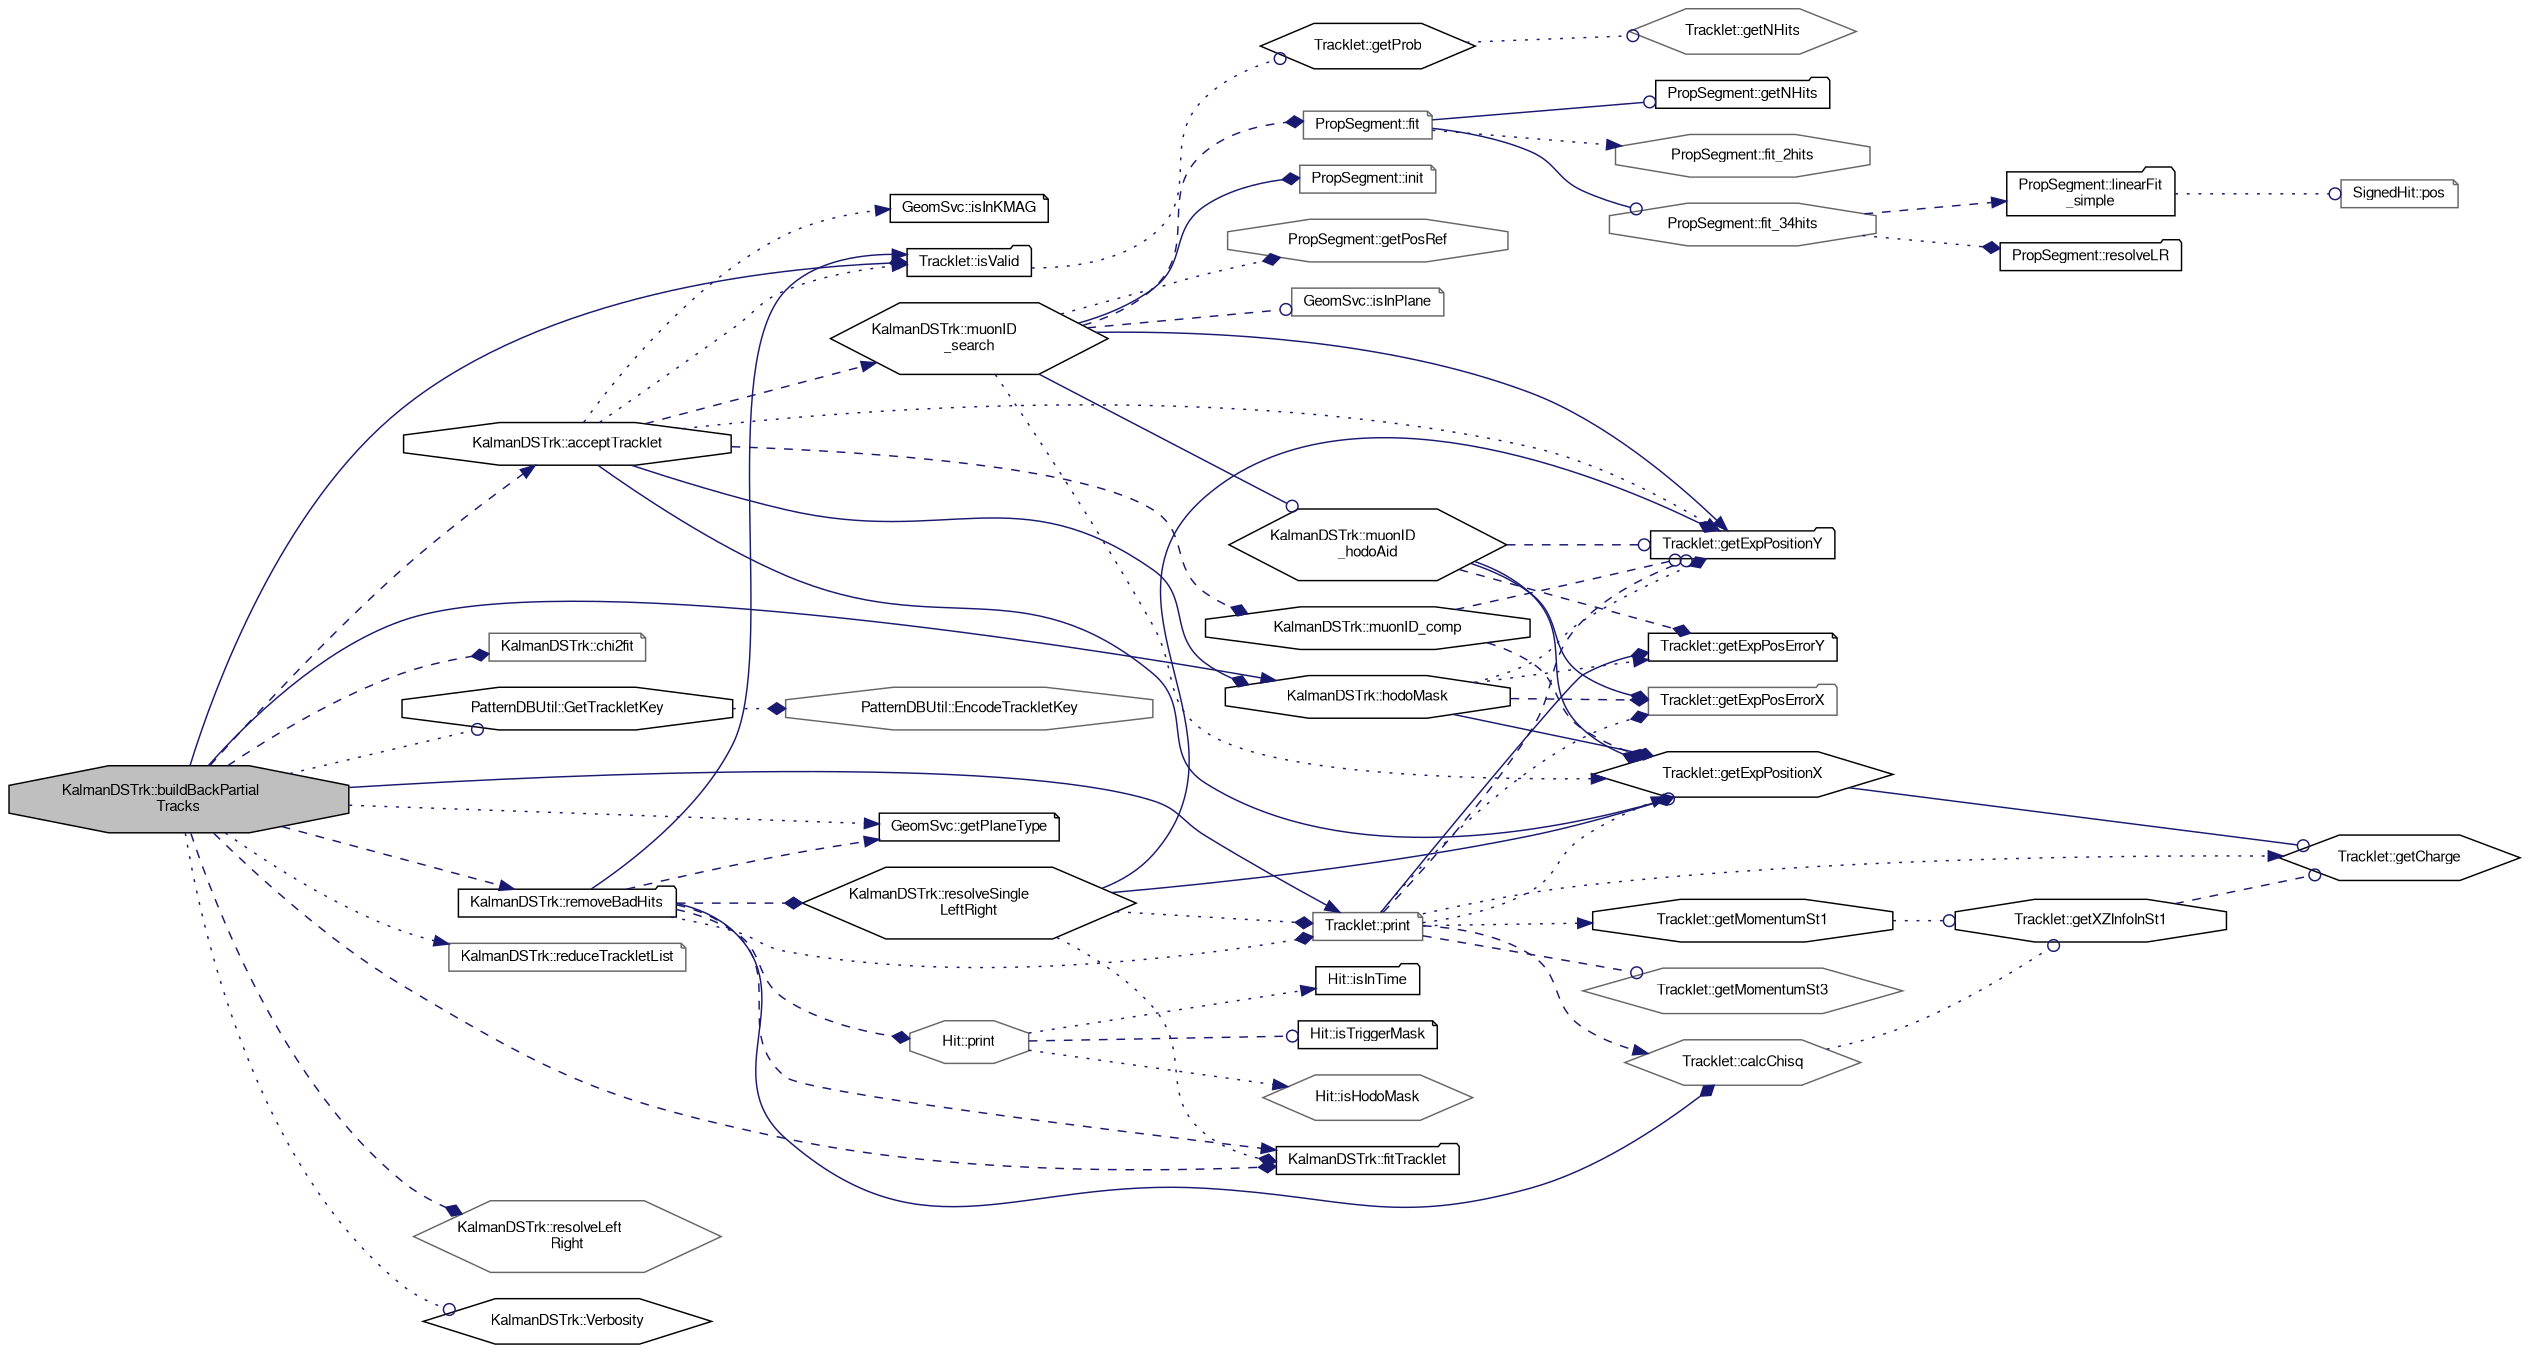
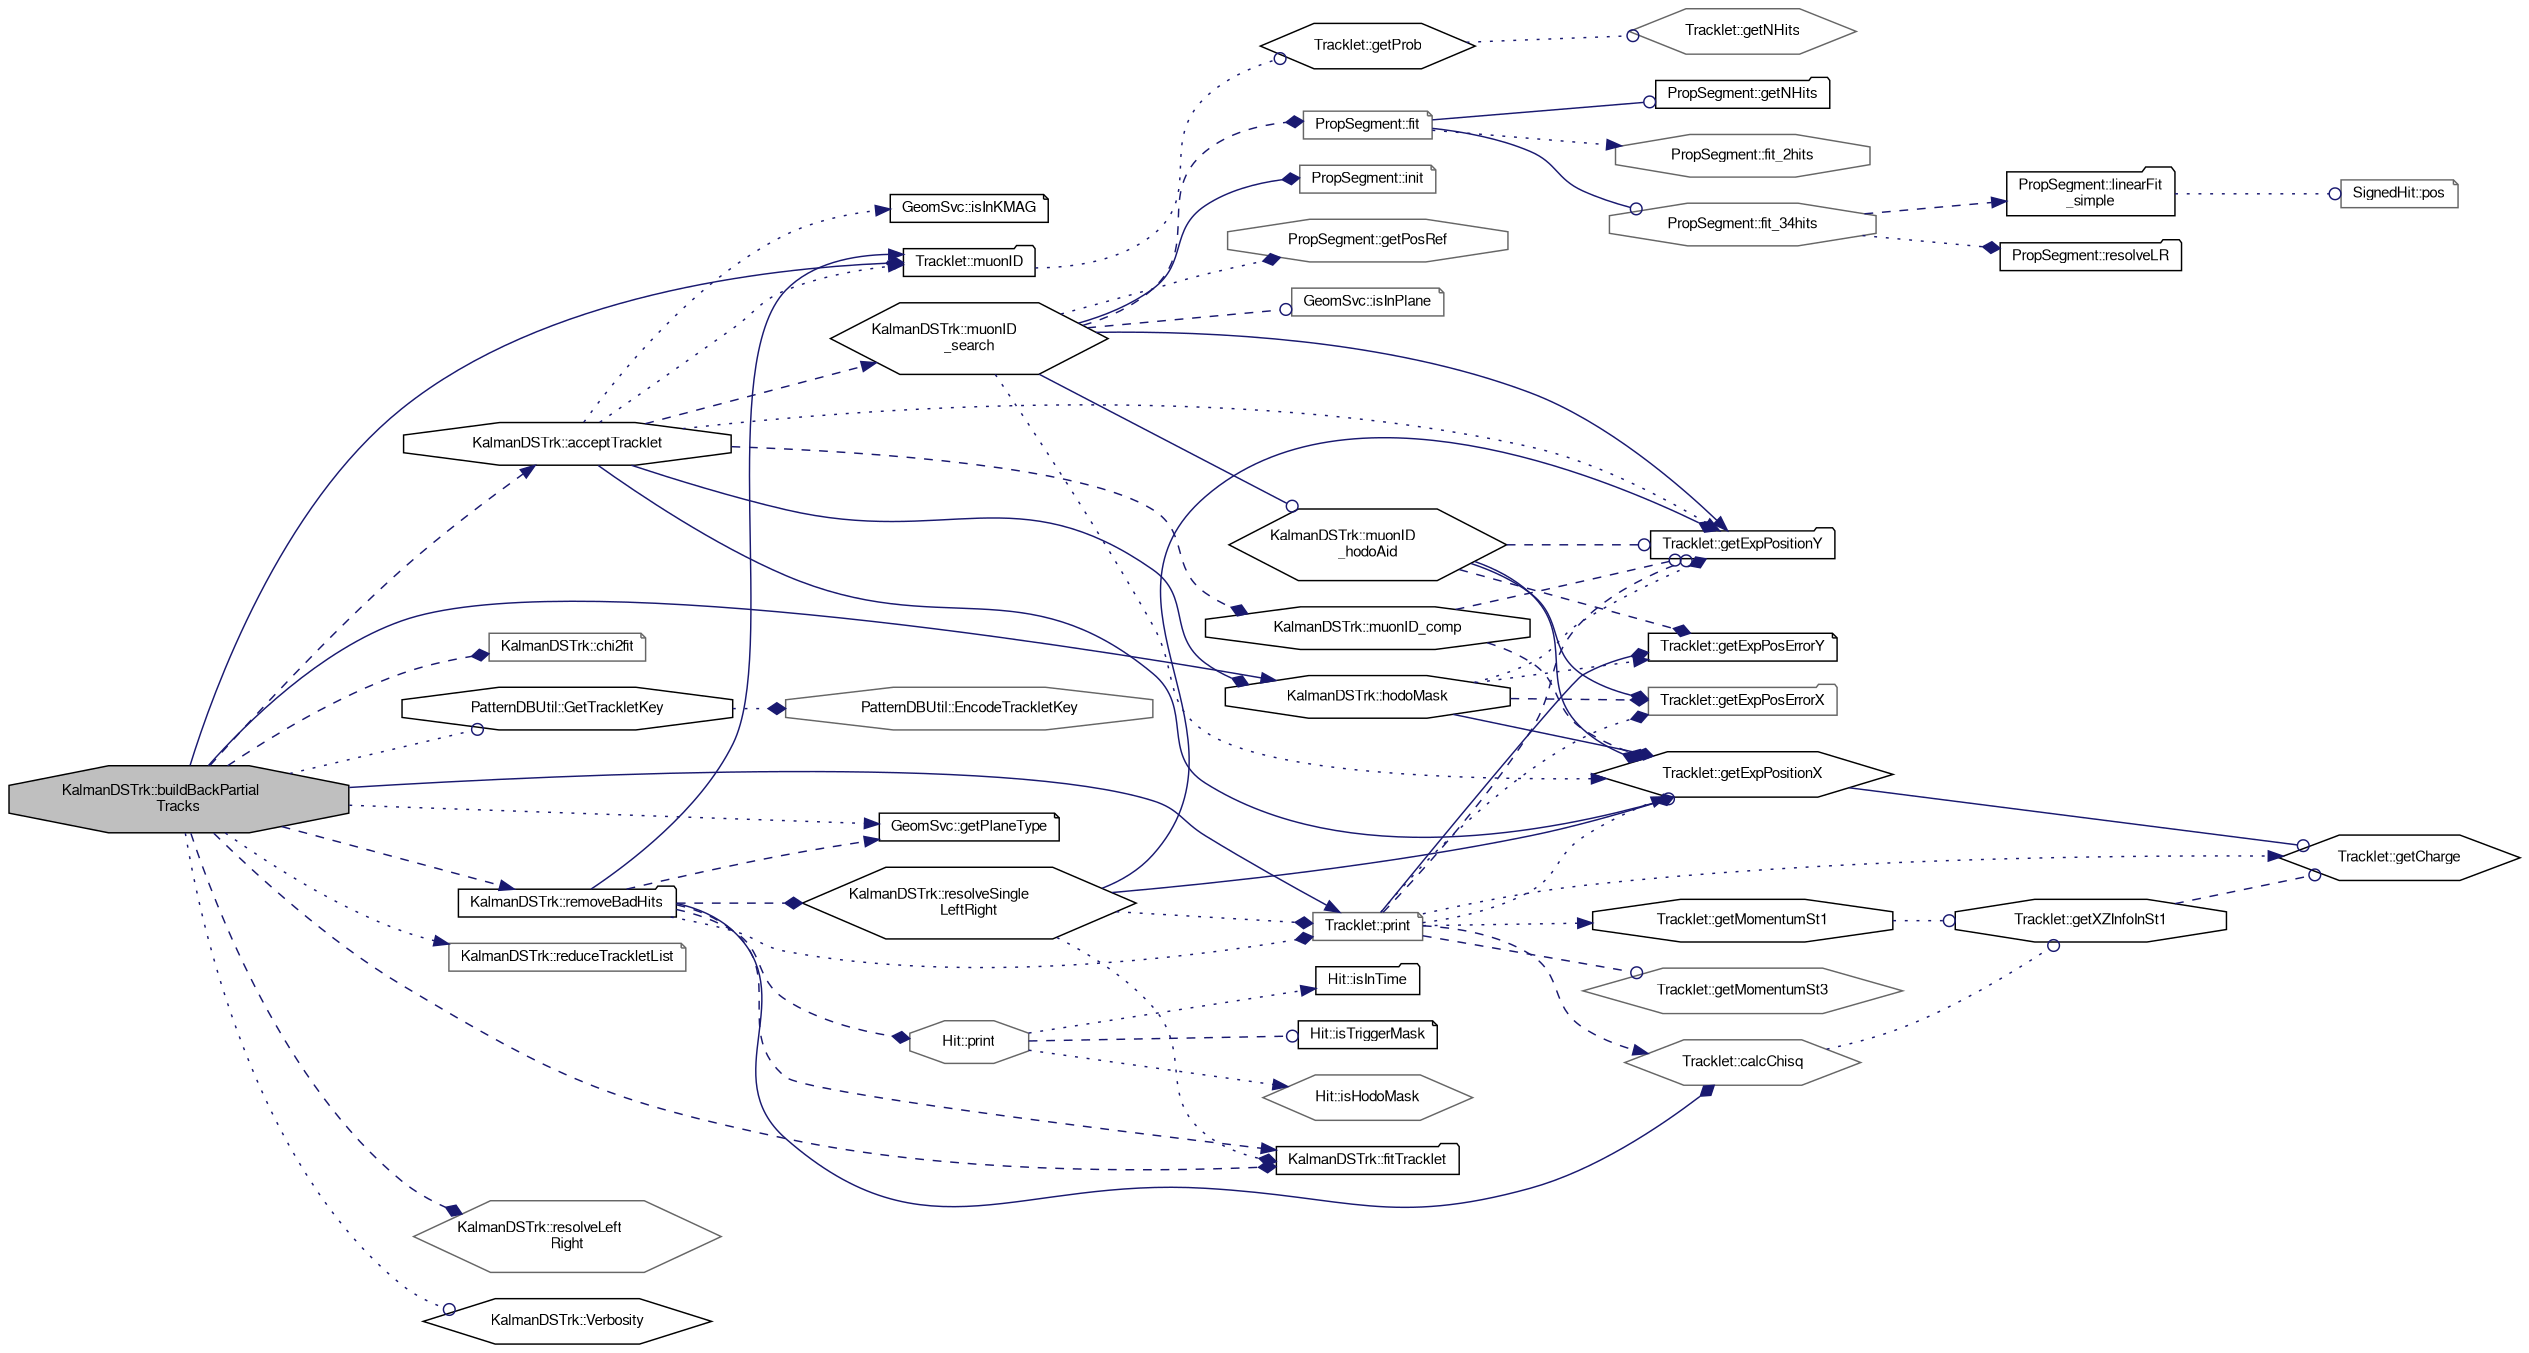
node "Tracklet::isValid": label "Tracklet::isValid" -> "Tracklet::muonID"
